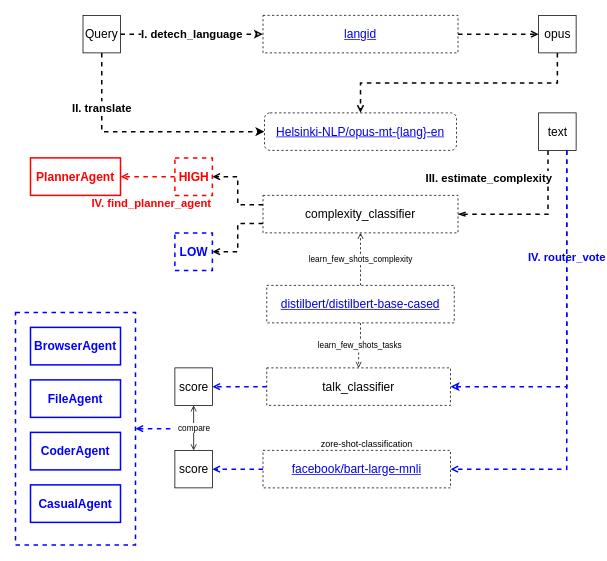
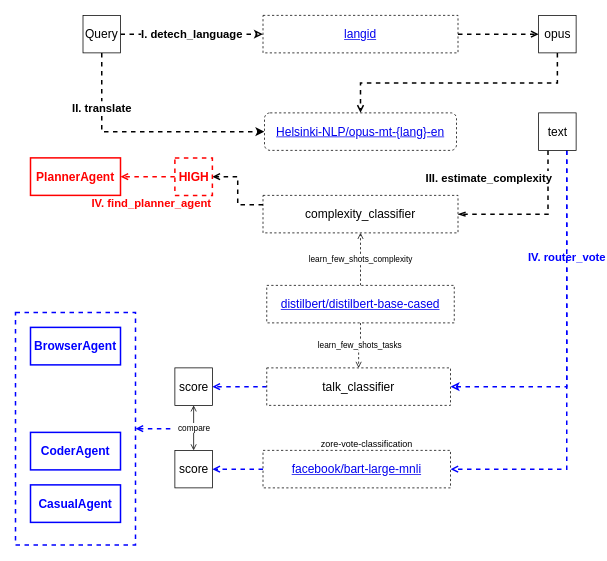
edge "complexity_classifier" -> "LOW": removed
node "LOW": removed
node "FileAgent": removed
node "zore-shot-classification": label "zore-shot-classification" -> "zore-vote-classification"
